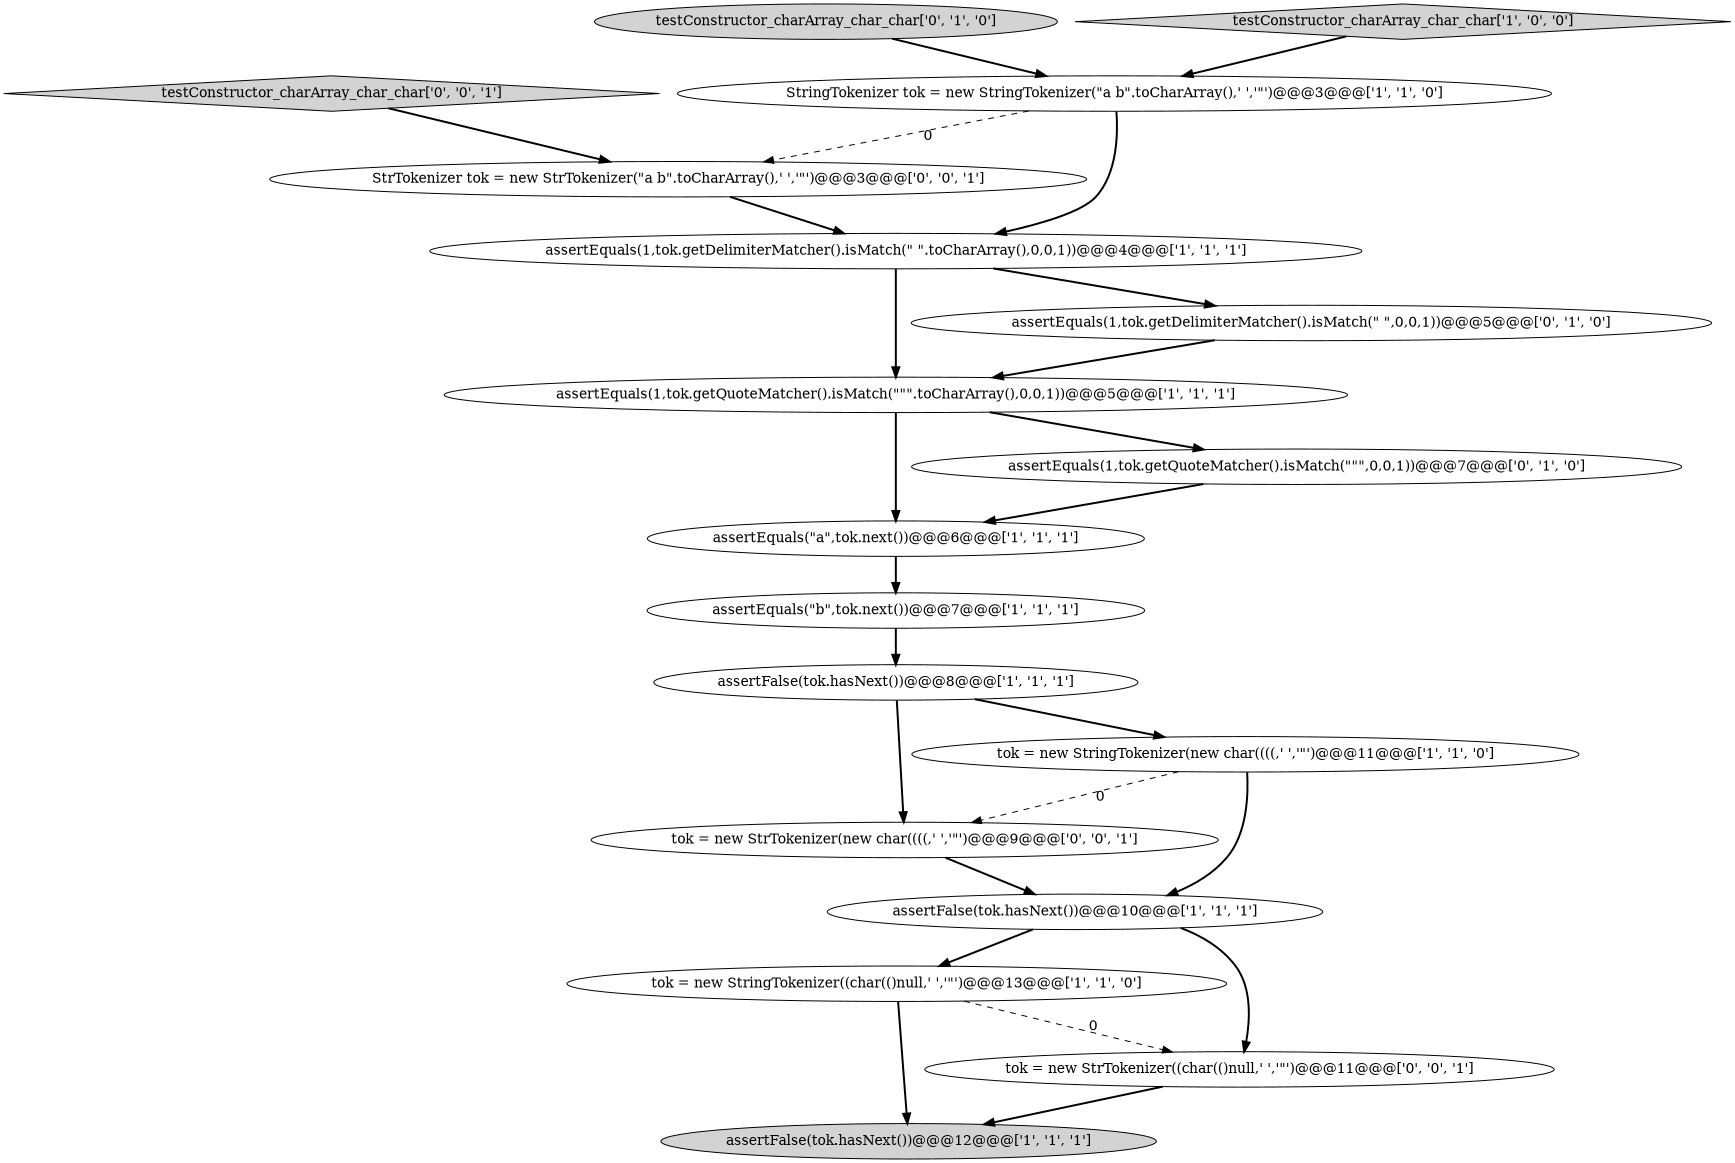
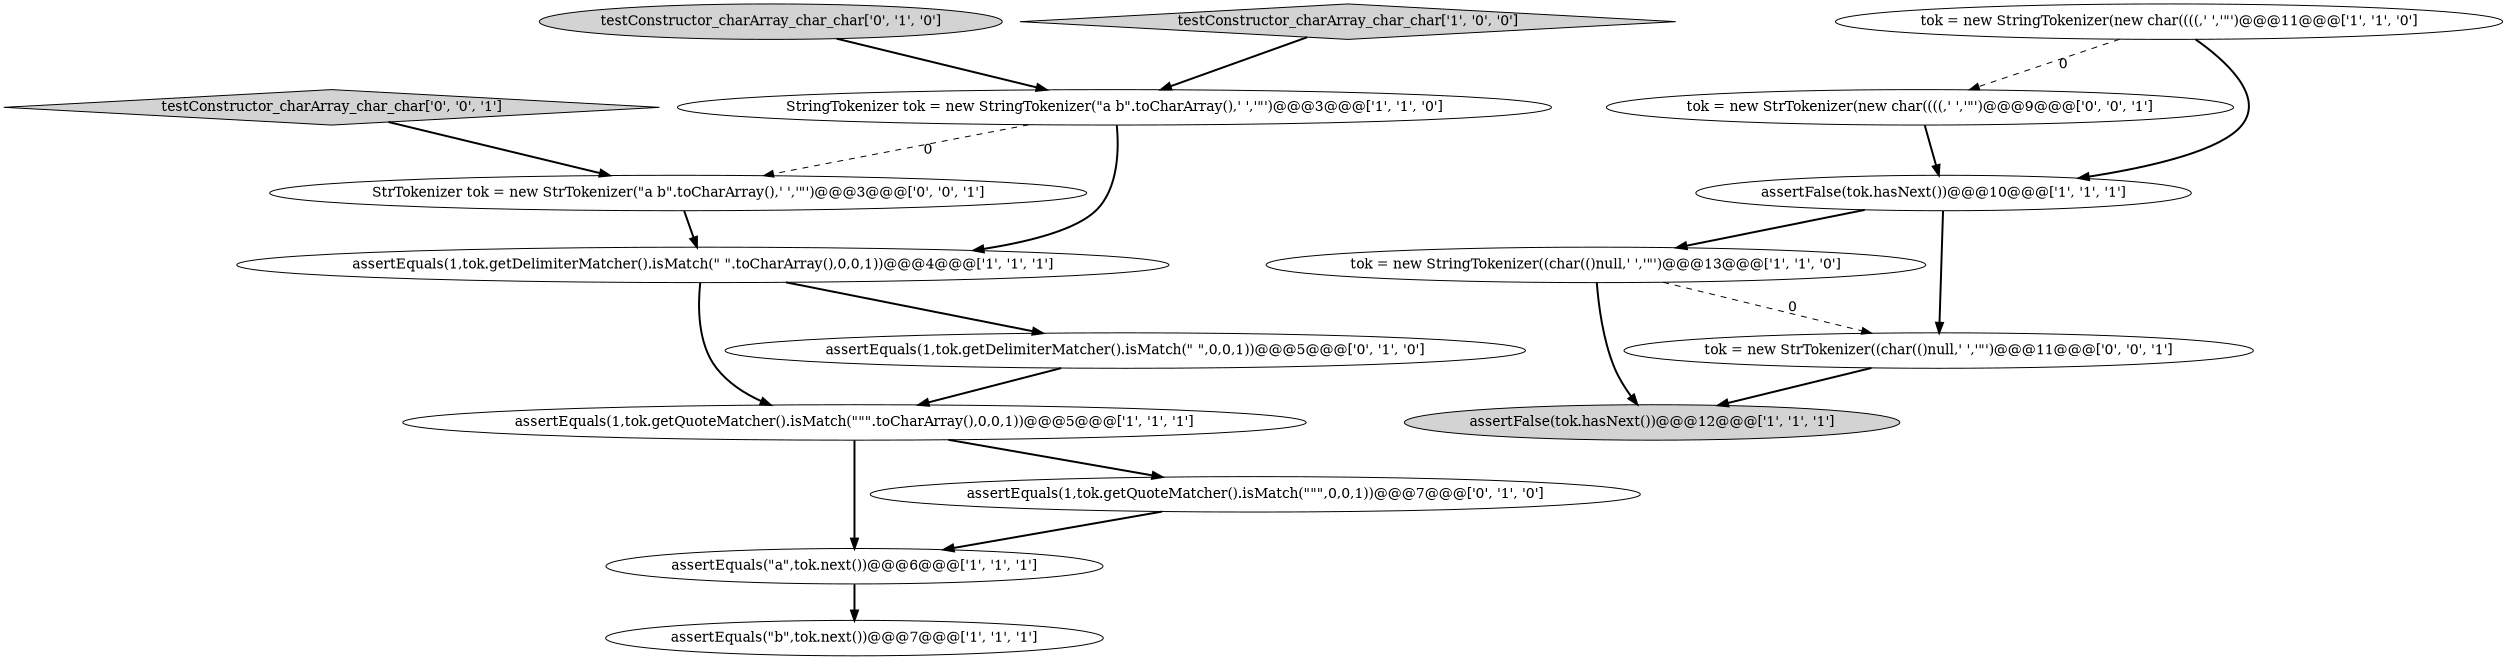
node "assertFalse(tok.hasNext())@@@8@@@['1', '1', '1']": removed
